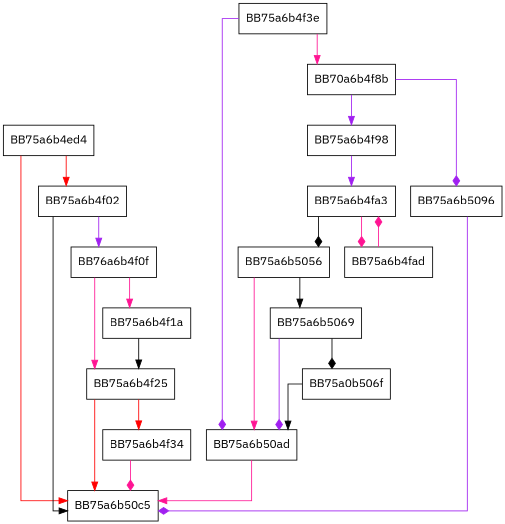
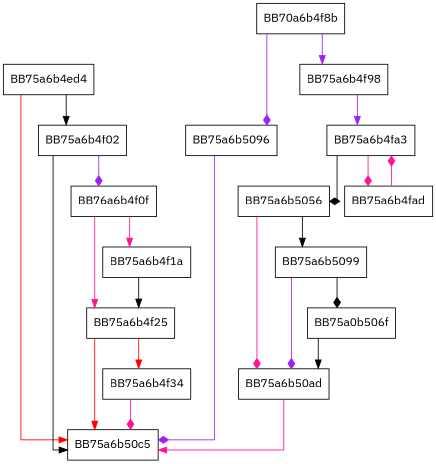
node "BB75a6b4f3e": removed
edge "BB75a6b4ed4" -> "BB75a6b4f02": color red -> black
edge "BB75a6b4f02" -> "BB76a6b4f0f": arrowhead normal -> diamond
node "BB75a6b5069": label "BB75a6b5069" -> "BB75a6b5099"
edge "BB75a6b5056" -> "BB75a6b50ad": arrowhead normal -> diamond
